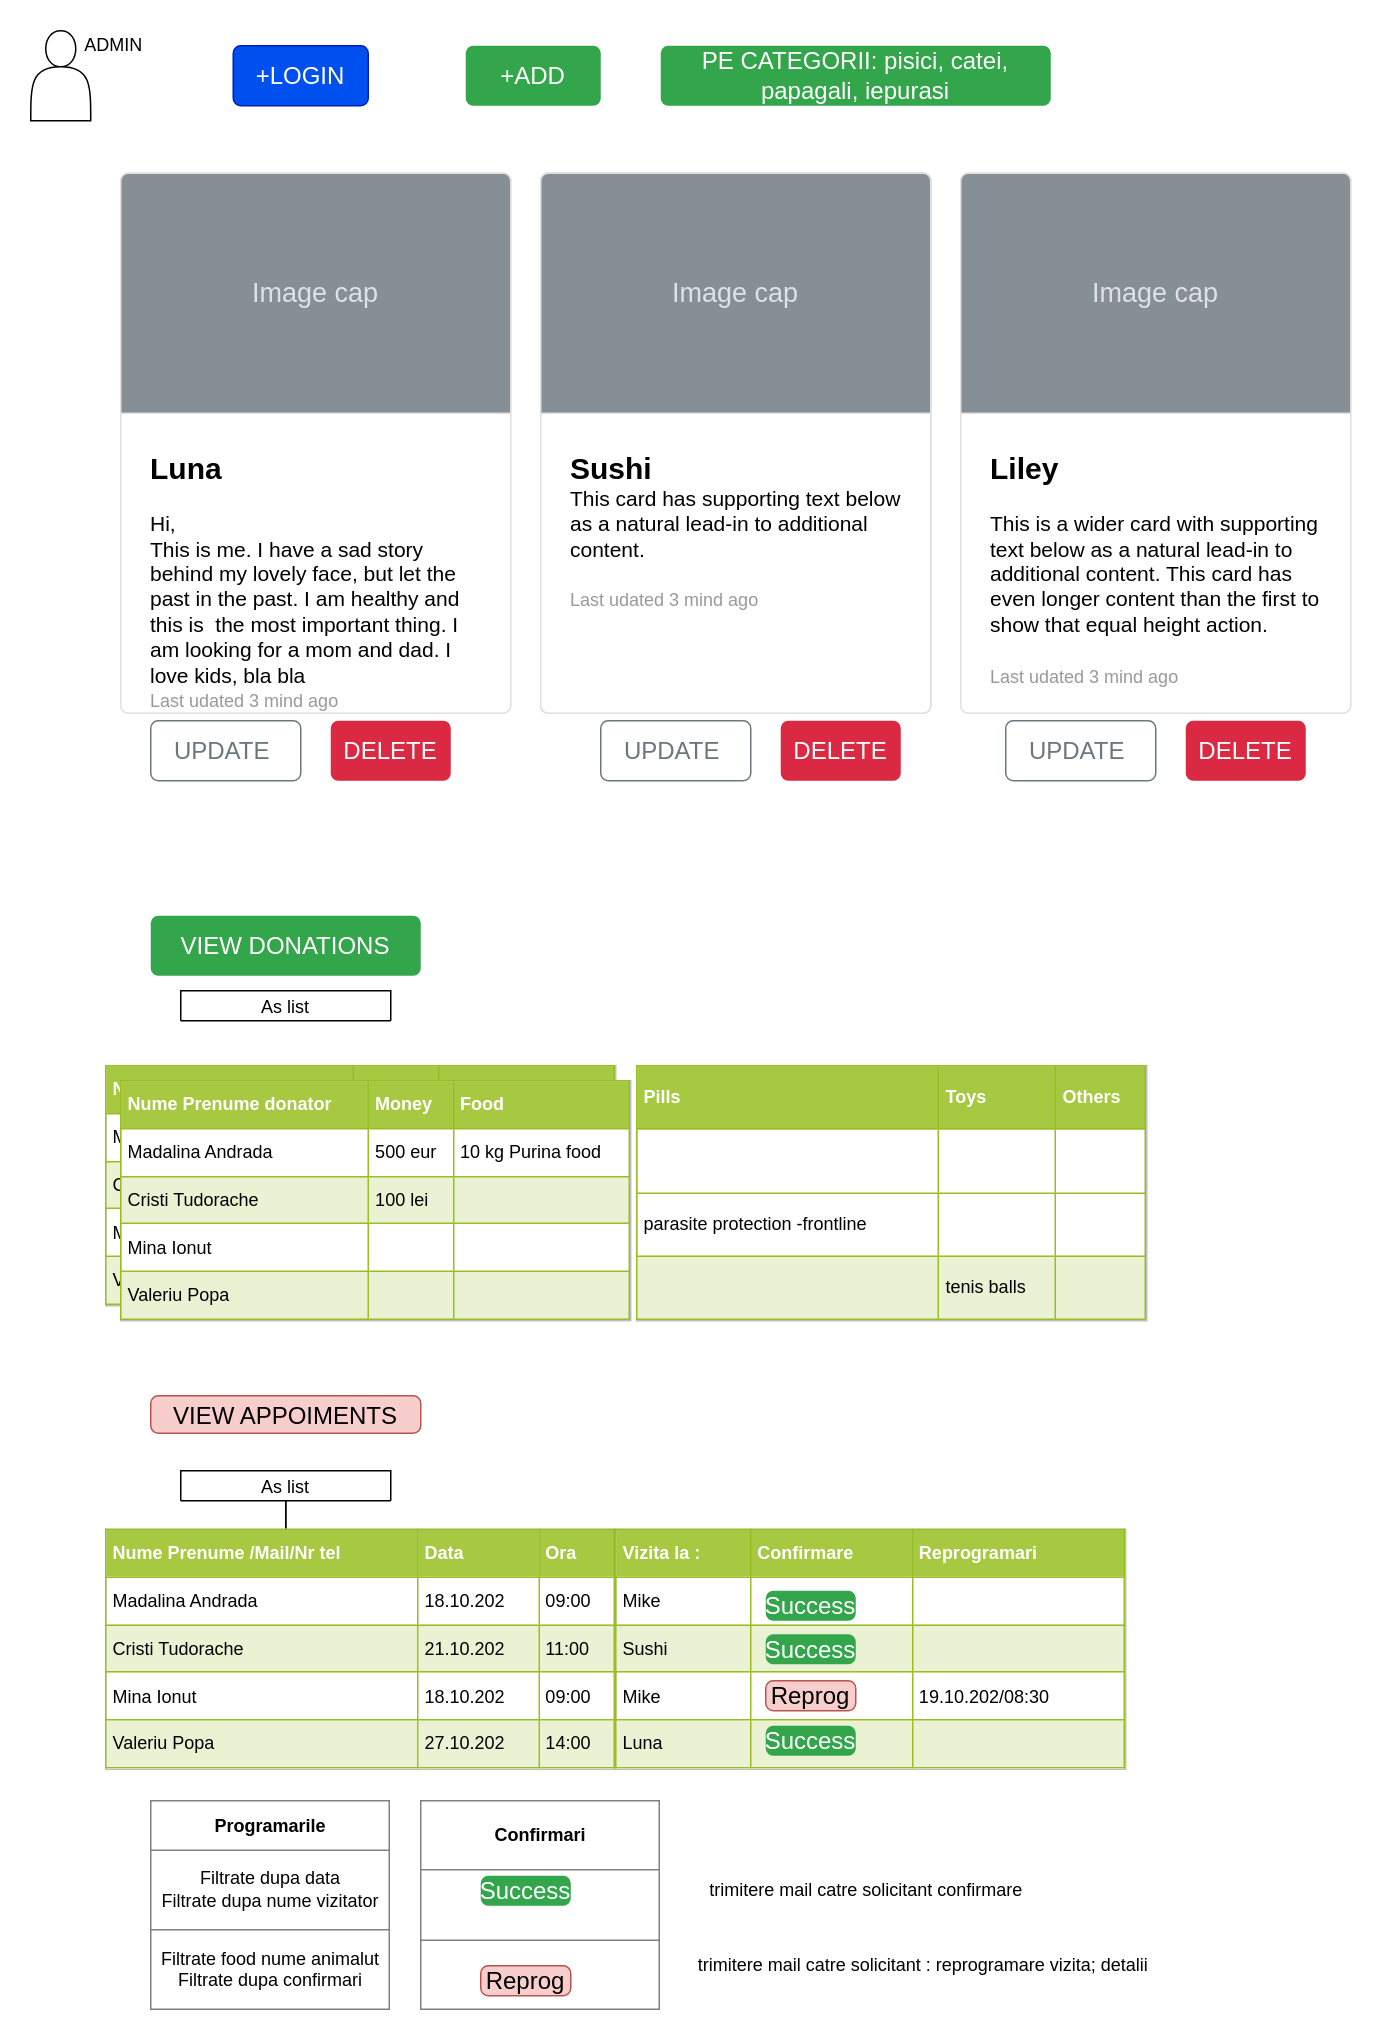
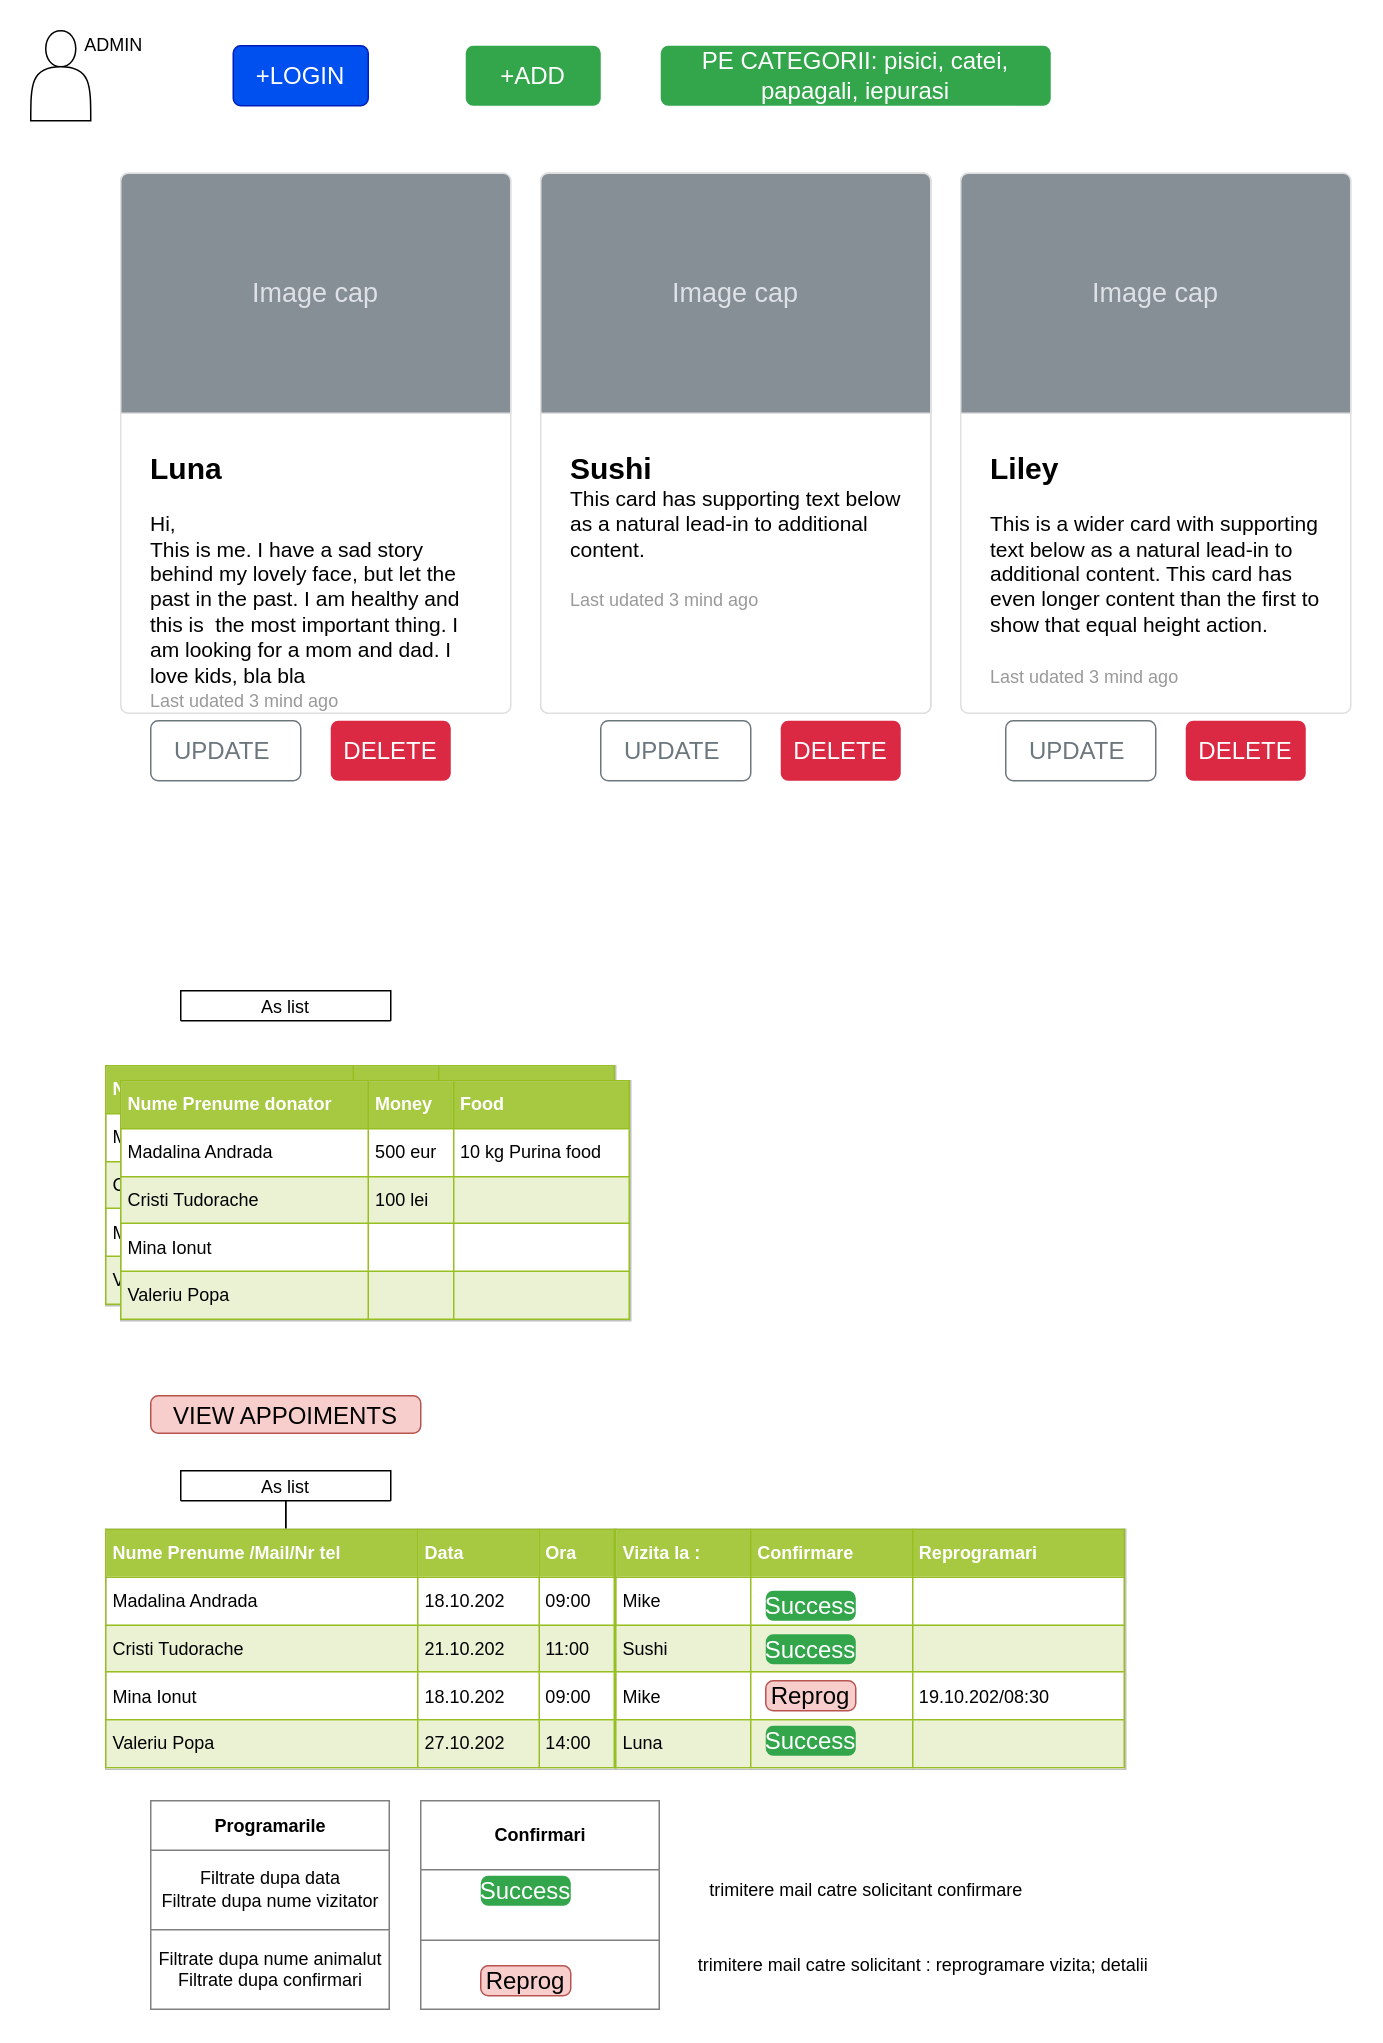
node "VIEW DONATIONS": removed
node "PillsToysOthers parasite protection -frontline tenis balls": removed
node "Programarile Filtrate dupa data Filtrate dupa nume vizitator Filtrate food nume animalut Filtrate dupa confirmari": label "Programarile Filtrate dupa data Filtrate dupa nume vizitator Filtrate food nume animalut Filtrate dupa confirmari" -> "Programarile Filtrate dupa data Filtrate dupa nume vizitator Filtrate dupa nume animalut Filtrate dupa confirmari"
